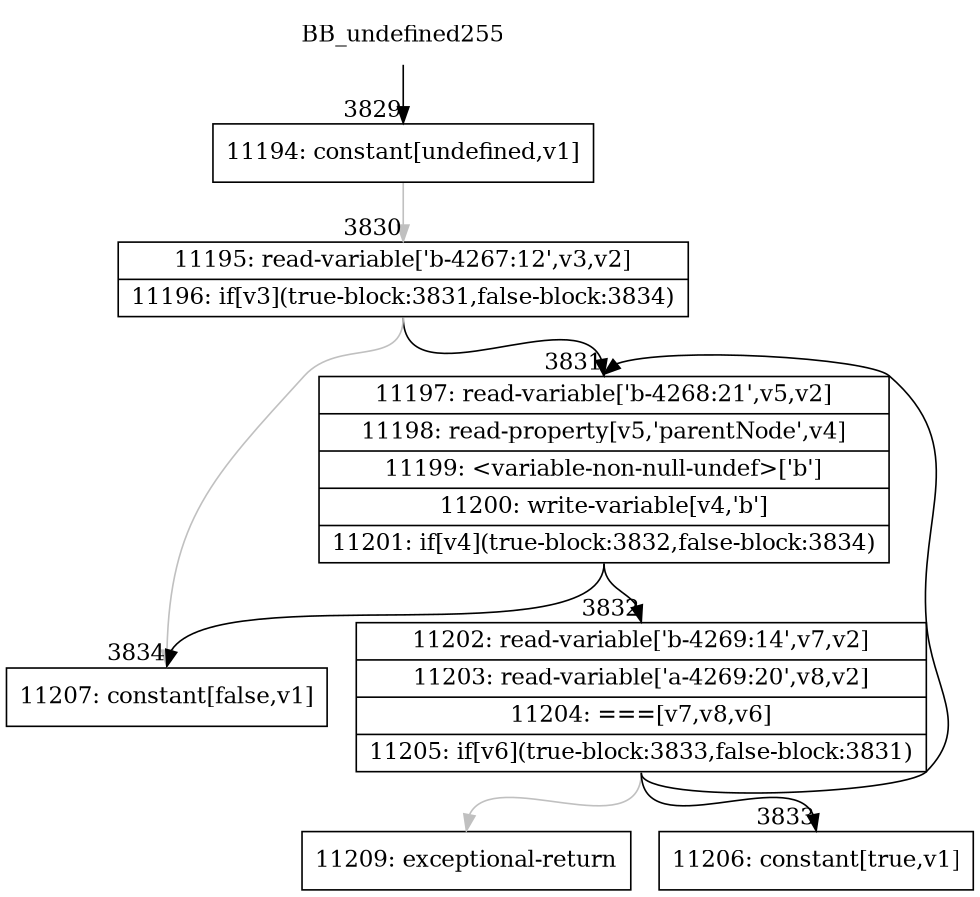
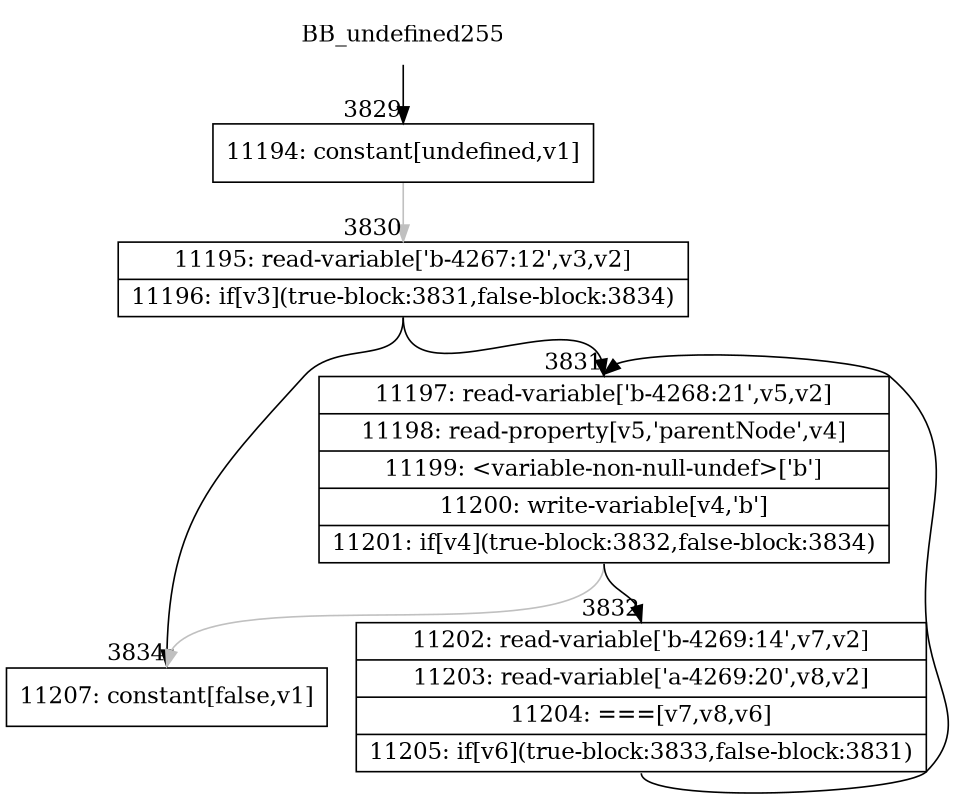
edge "11195: read-variable['b-4267:12',v3,v2]" -> "11207: constant[false,v1]": color gray -> black
edge "11197: read-variable['b-4268:21',v5,v2]" -> "11207: constant[false,v1]": color black -> gray
node "11209: exceptional-return": removed
node "11206: constant[true,v1]": removed
